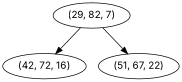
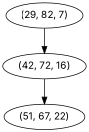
edge "(29, 82, 7)" -> "(51, 67, 22)": now "(42, 72, 16)" -> "(51, 67, 22)"
